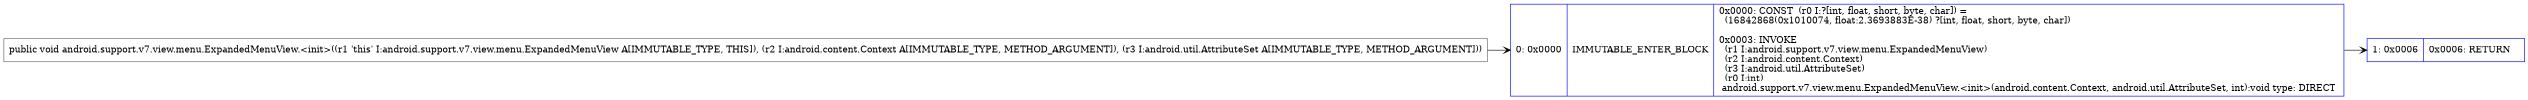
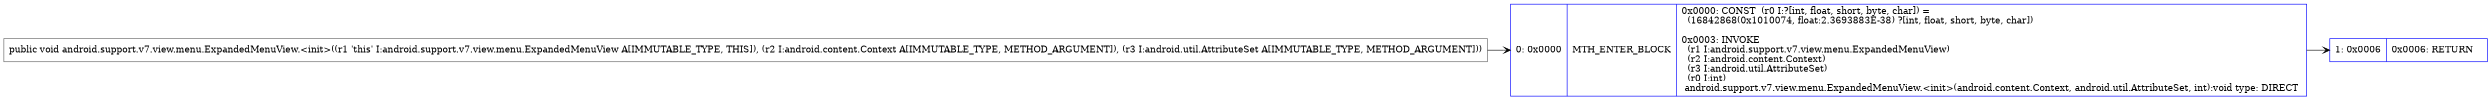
node "0: 0x0000": text "IMMUTABLE_ENTER_BLOCK" -> "MTH_ENTER_BLOCK"
